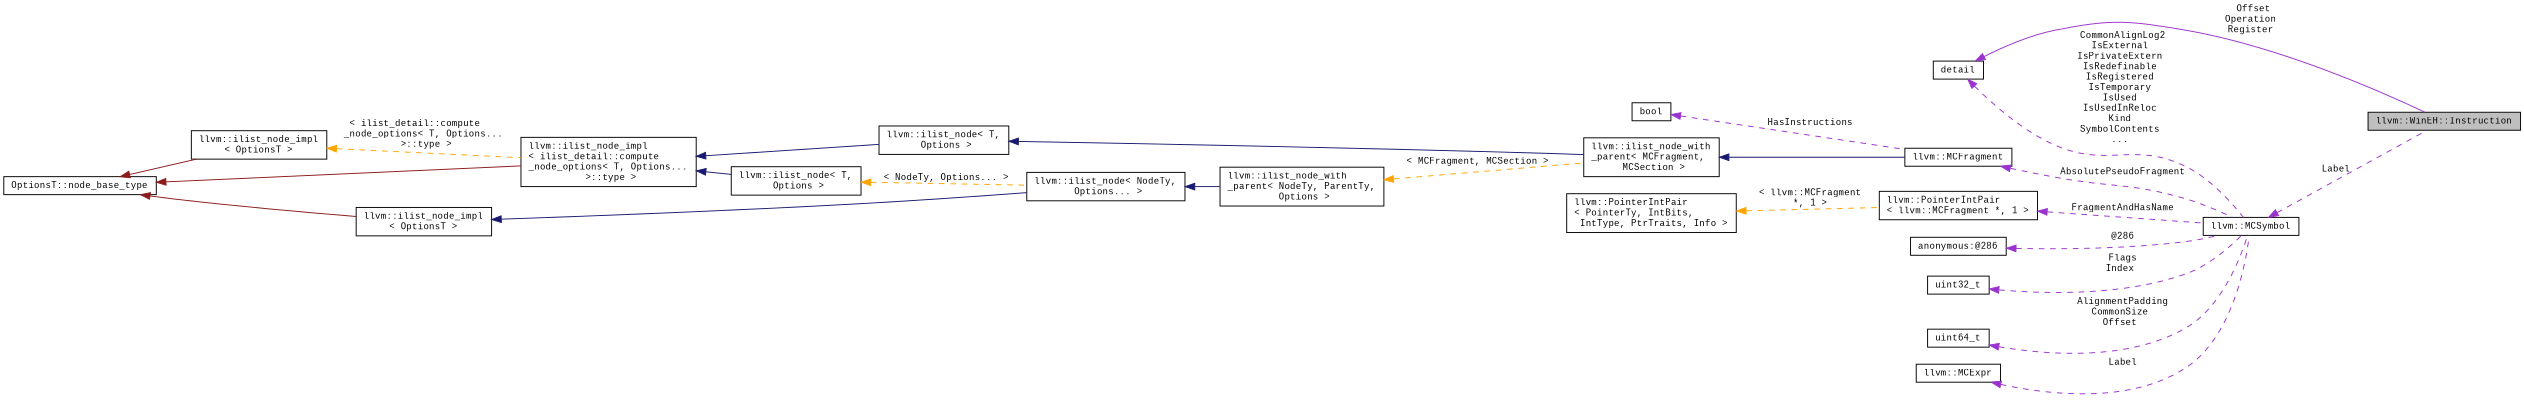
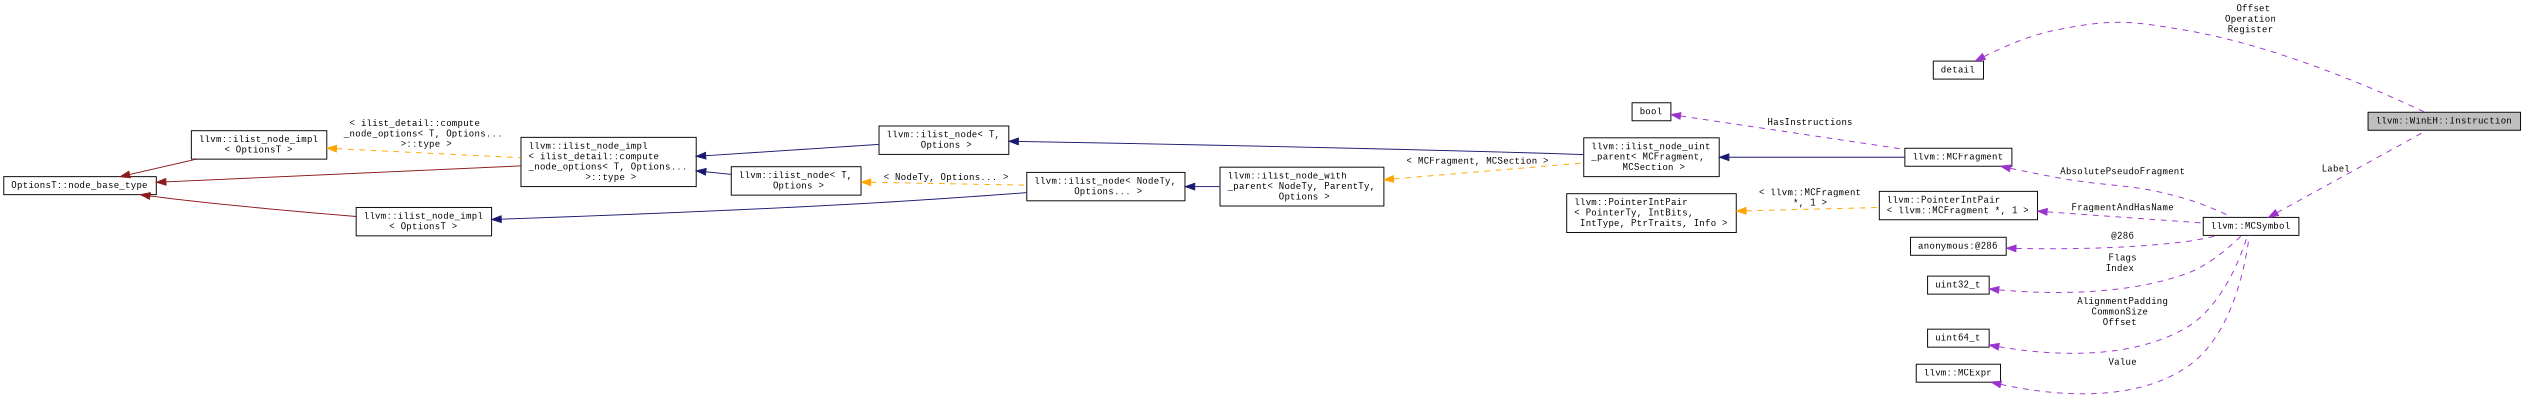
edge "llvm::WinEH::Instruction" -> "detail": style solid -> dashed
edge "llvm::MCSymbol" -> "detail": removed, label "CommonAlignLog2 IsExternal IsPrivateExtern IsRedefinable IsRegistered IsTemporary IsUsed IsUsedInReloc Kind SymbolContents ..."
node "llvm::ilist_node_with _parent< MCFragment, MCSection >": label "llvm::ilist_node_with _parent< MCFragment, MCSection >" -> "llvm::ilist_node_uint _parent< MCFragment, MCSection >"
edge "llvm::MCSymbol" -> "llvm::MCExpr": label " Label" -> " Value"
